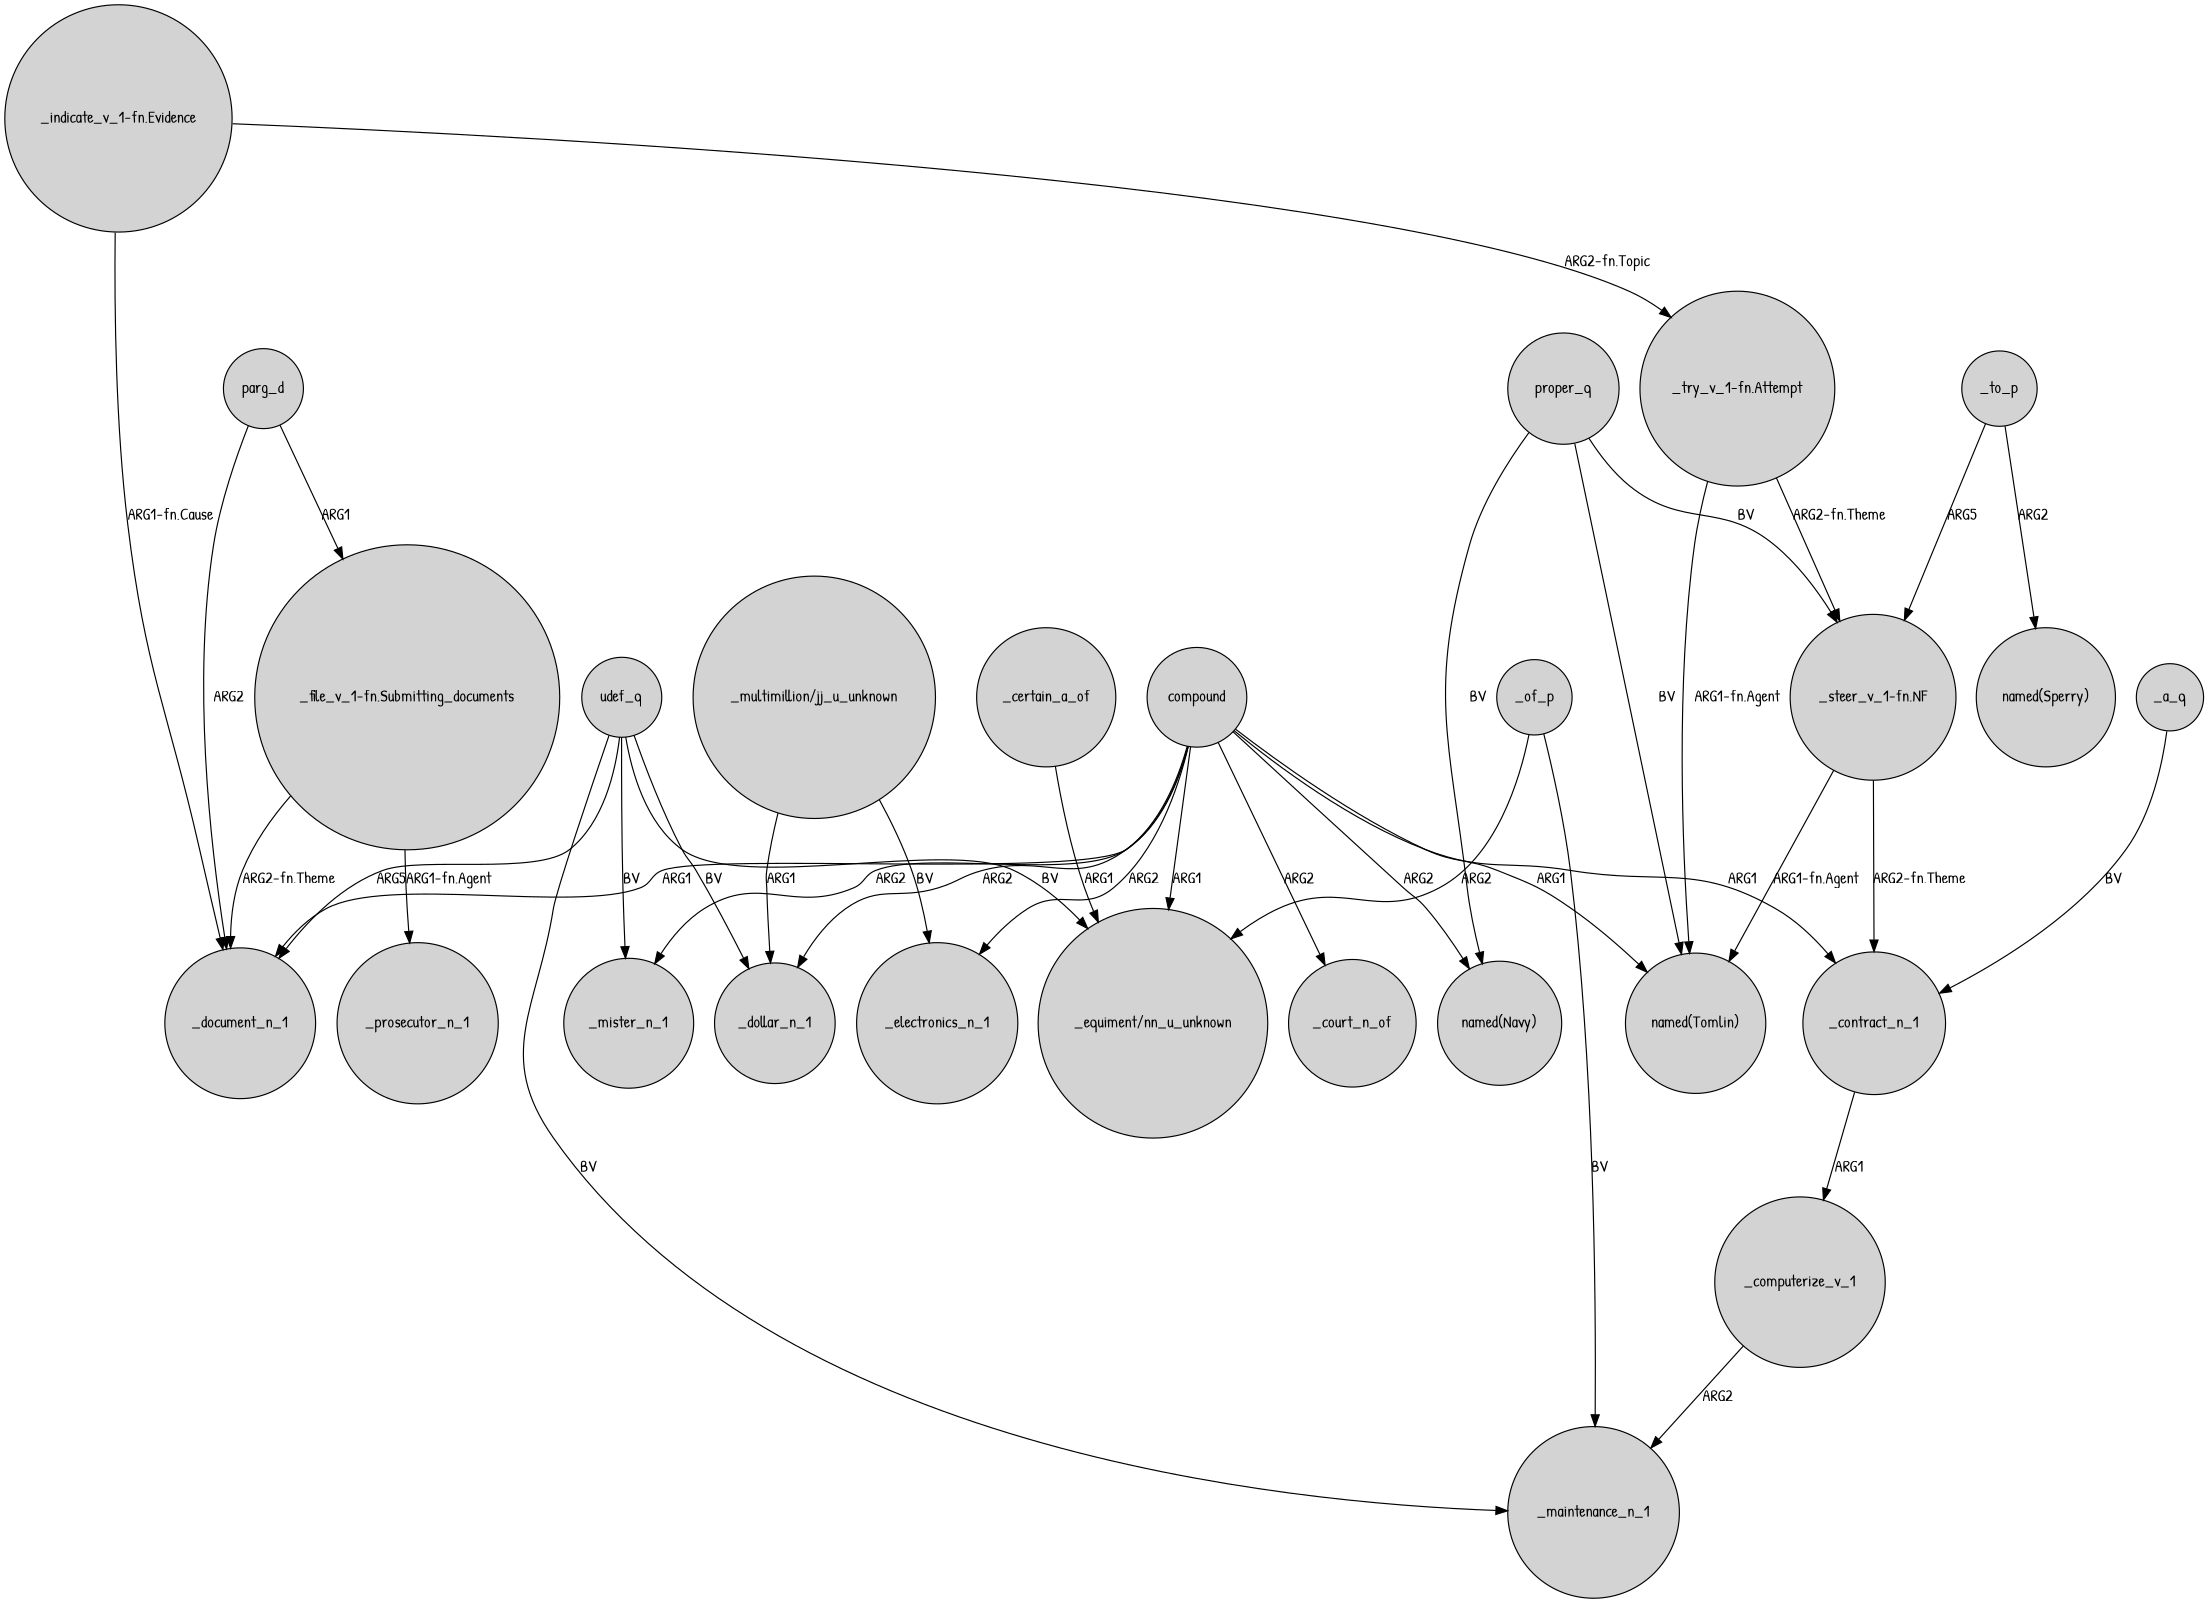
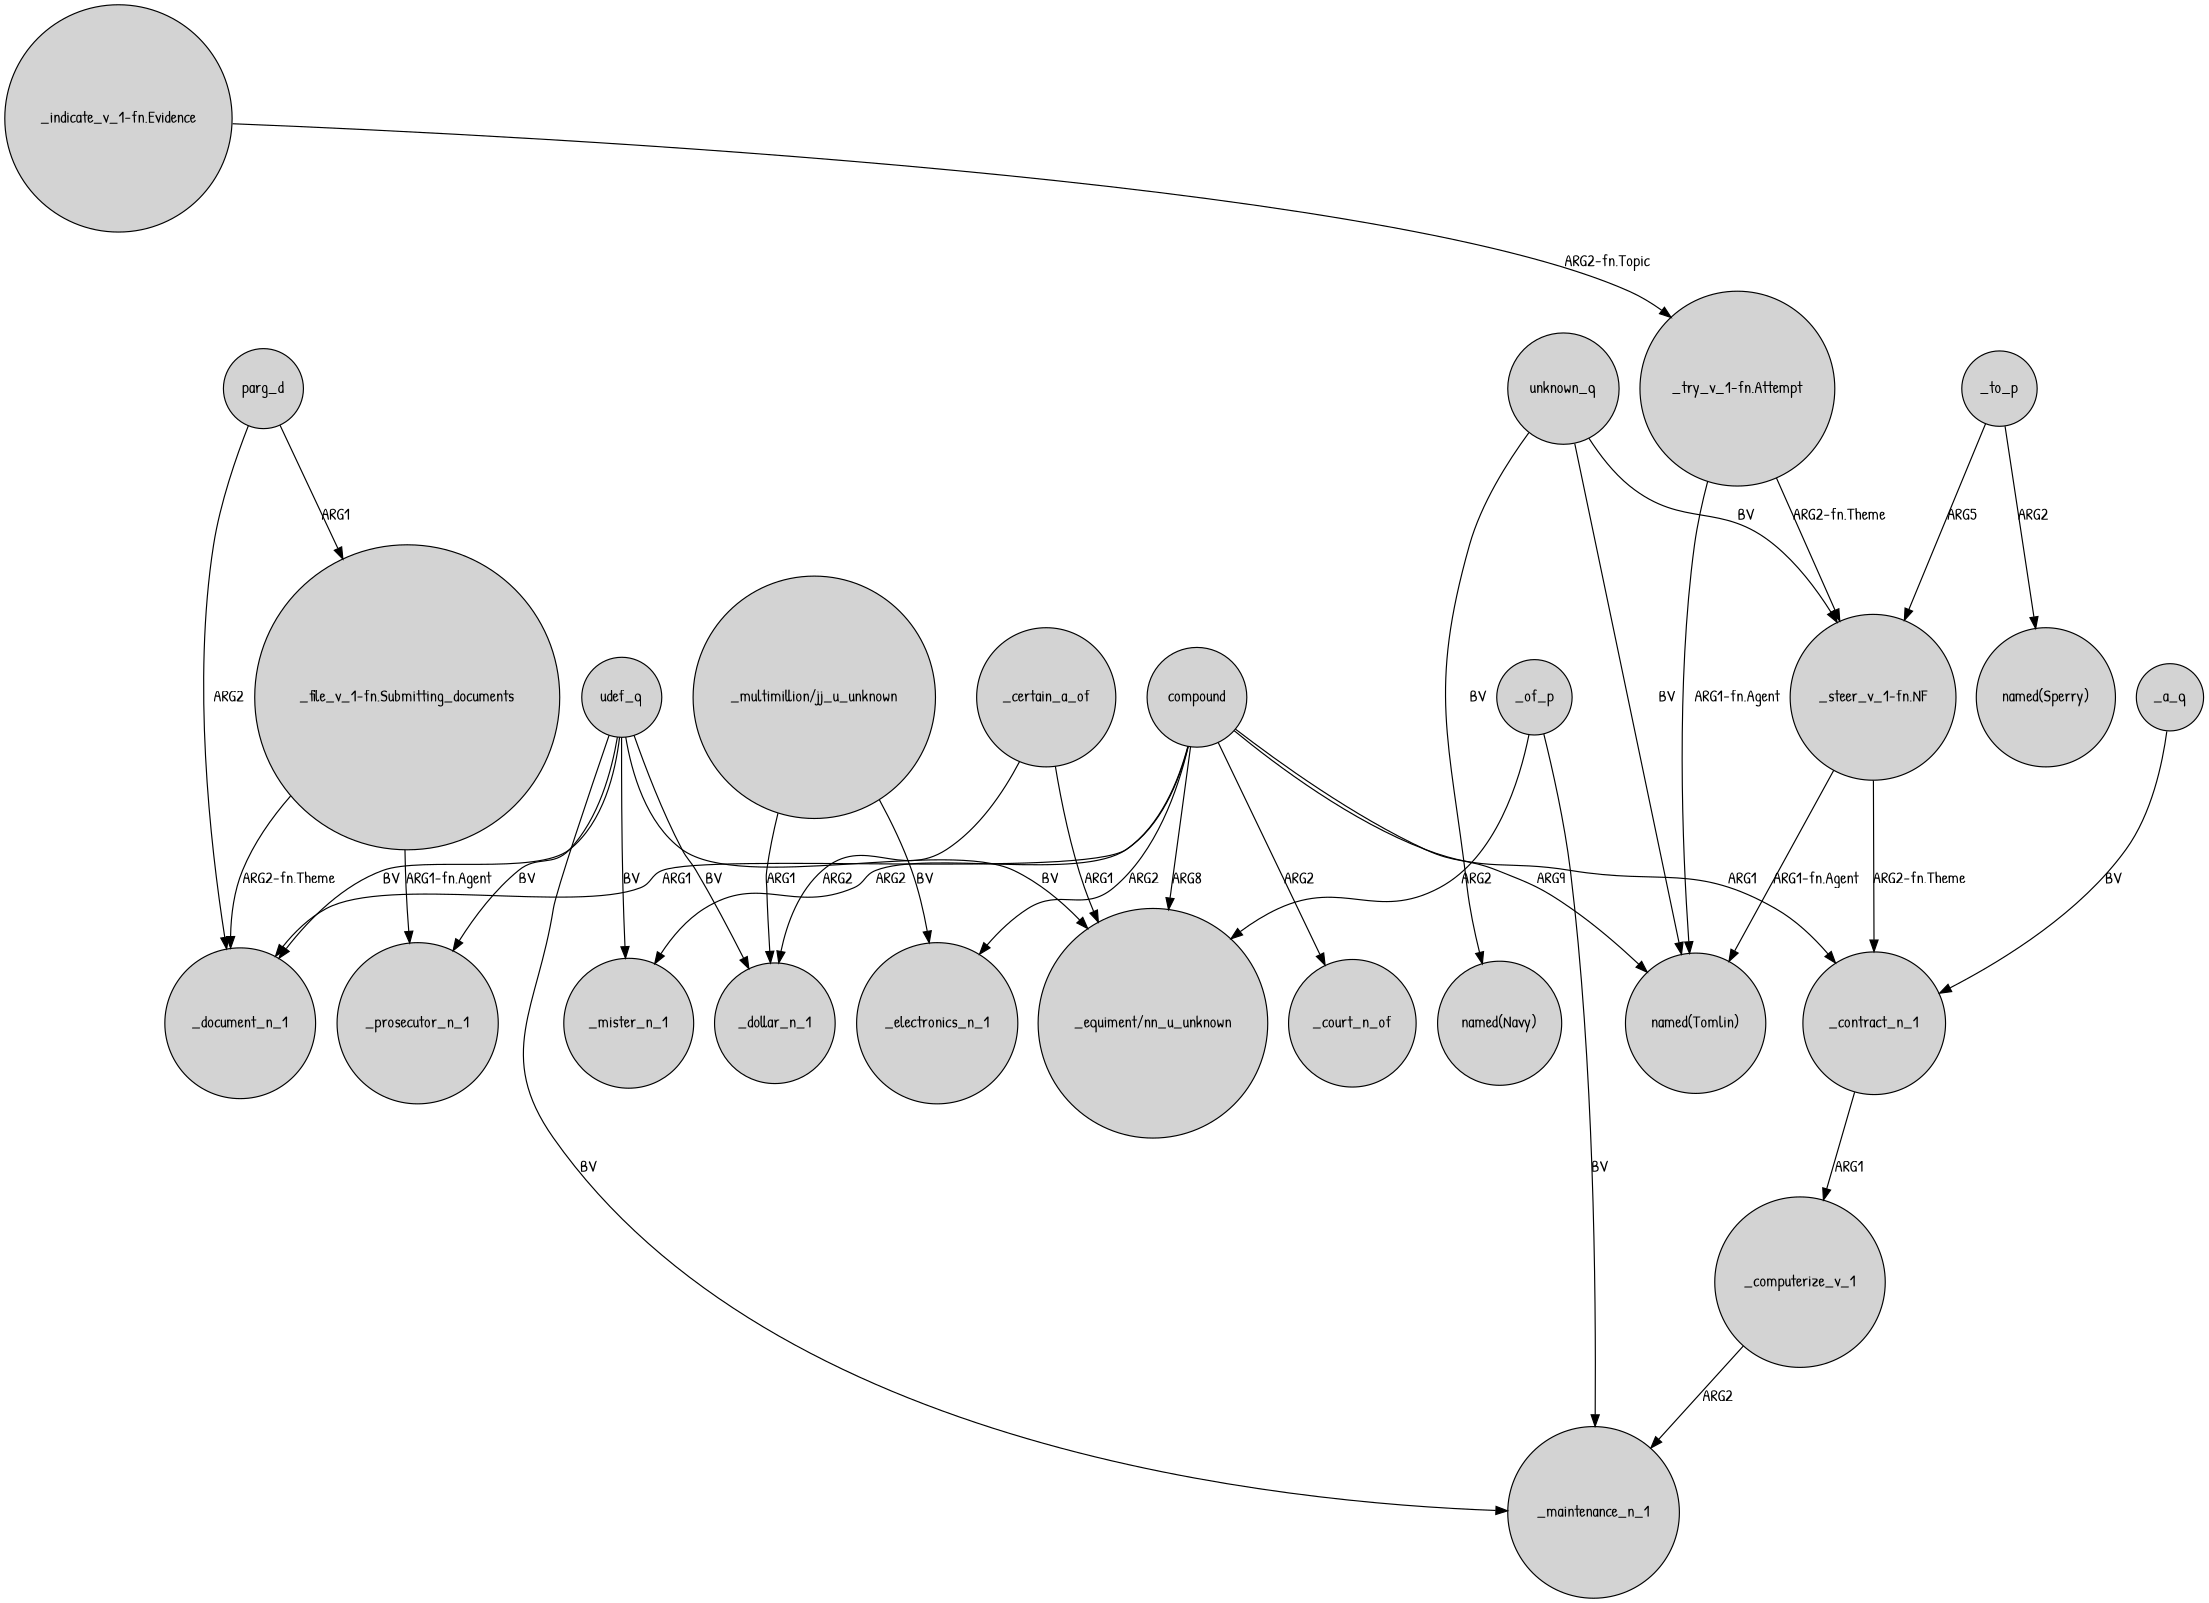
node "proper_q": label "proper_q" -> "unknown_q"
edge "_indicate_v_1-fn.Evidence" -> "_document_n_1": removed, label "ARG1-fn.Cause"
edge "compound" -> "named(Navy)": removed, label "ARG2"
edge "compound" -> "_dollar_n_1": now "_certain_a_of" -> "_dollar_n_1"
edge "udef_q" -> "_prosecutor_n_1": added, label "BV"
edge "udef_q" -> "_document_n_1": label "ARG5" -> "BV"
edge "compound" -> "_equiment/nn_u_unknown": label "ARG1" -> "ARG8"
edge "compound" -> "named(Tomlin)": label "ARG1" -> "ARG9"
